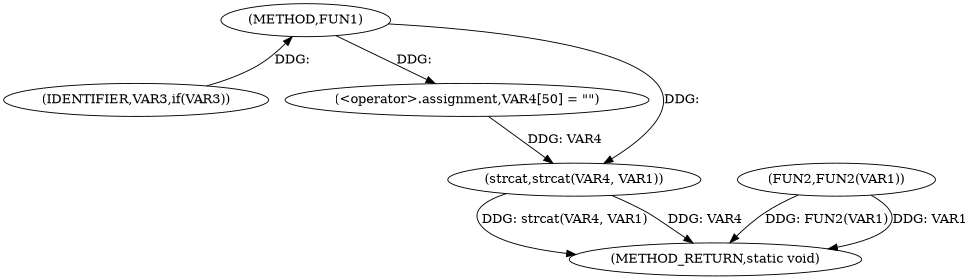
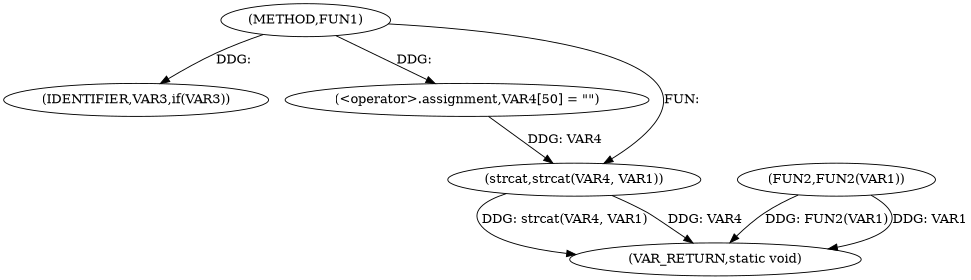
edge "(IDENTIFIER,VAR3,if(VAR3))" -> "(METHOD,FUN1)": reversed
edge "(METHOD,FUN1)" -> "(strcat,strcat(VAR4, VAR1))": label "DDG: " -> "FUN: "
node "(METHOD_RETURN,static void)": label "(METHOD_RETURN,static void)" -> "(VAR_RETURN,static void)"
